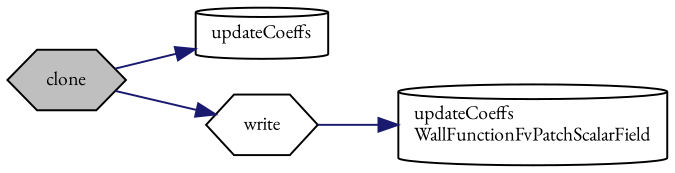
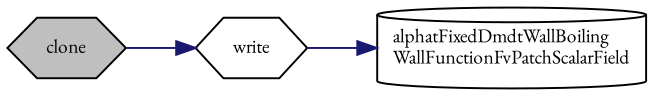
node "updateCoeffs": removed
node "updateCoeffs WallFunctionFvPatchScalarField": label "updateCoeffs WallFunctionFvPatchScalarField" -> "alphatFixedDmdtWallBoiling WallFunctionFvPatchScalarField"
